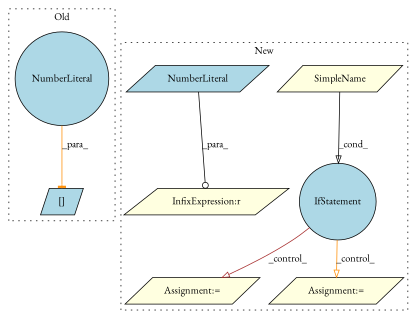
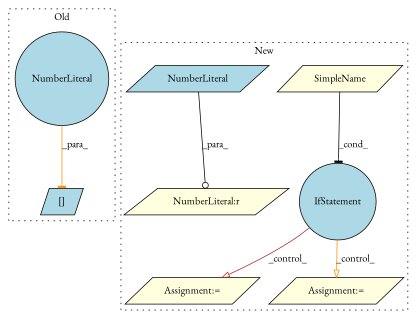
edge "SimpleName" -> "IfStatement": arrowhead onormal -> tee
node "InfixExpression:r": label "InfixExpression:r" -> "NumberLiteral:r"
